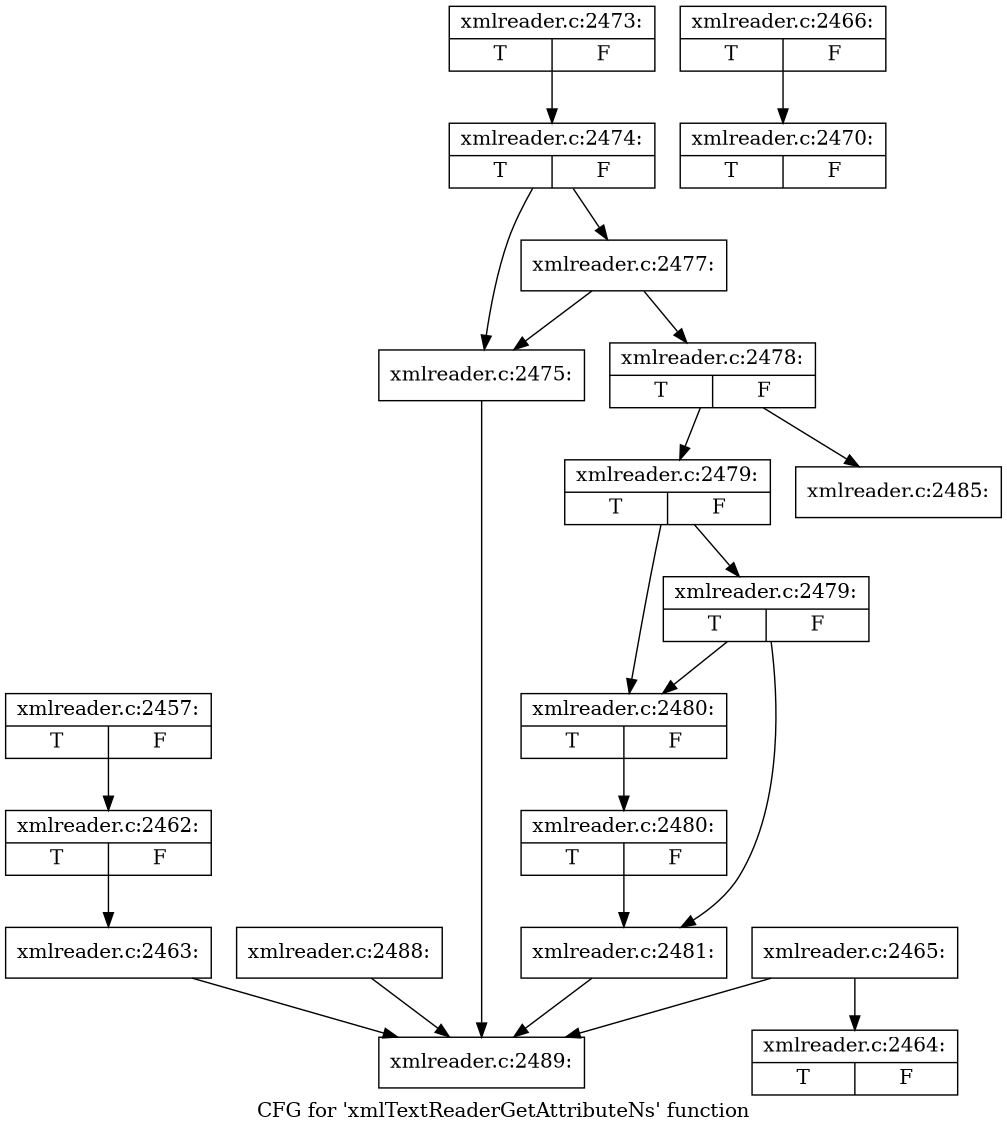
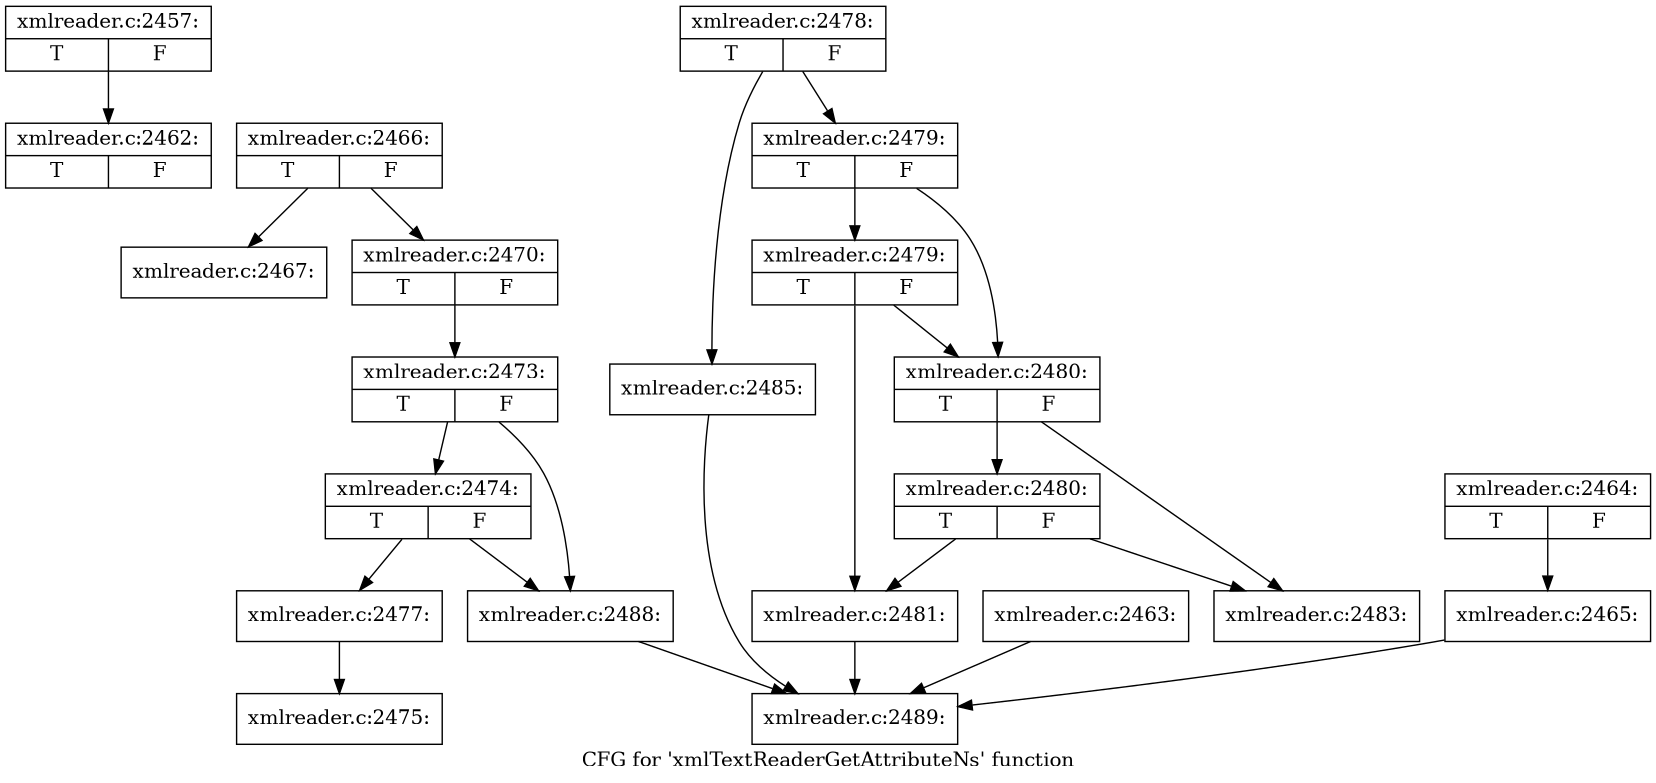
edge "xmlreader.c:2474:" -> "xmlreader.c:2475:": now "xmlreader.c:2474:" -> "xmlreader.c:2488:"
node "xmlreader.c:2467:": added
edge "xmlreader.c:2477:" -> "xmlreader.c:2478:": removed
edge "xmlreader.c:2470:" -> "xmlreader.c:2473:": added
edge "xmlreader.c:2473:" -> "xmlreader.c:2488:": added
node "xmlreader.c:2483:": added
edge "xmlreader.c:2475:" -> "xmlreader.c:2489:": now "xmlreader.c:2485:" -> "xmlreader.c:2489:"
edge "xmlreader.c:2462:" -> "xmlreader.c:2463:": removed
edge "xmlreader.c:2465:" -> "xmlreader.c:2464:": reversed
